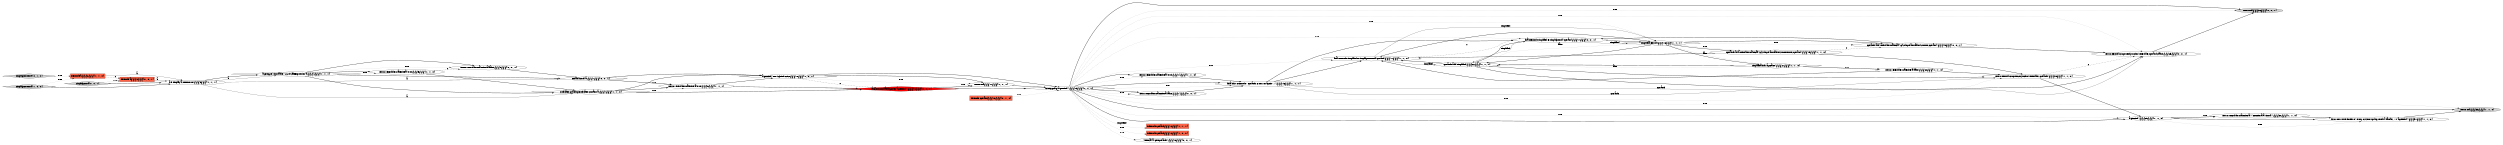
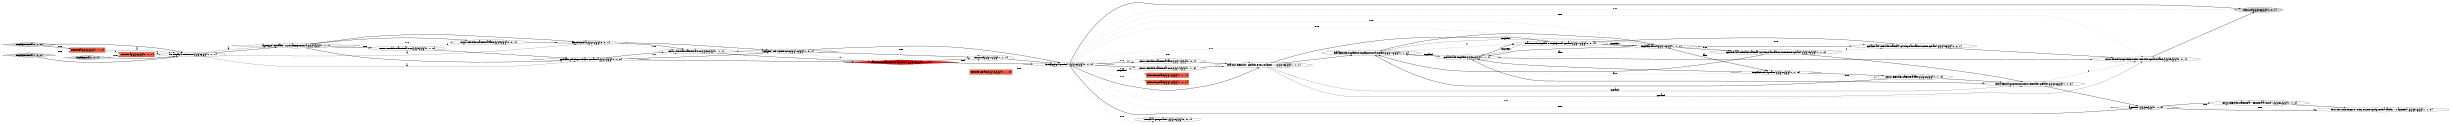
edge "simplifyIsNotNull['0', '1', '0']" -> "a = simplify(a,UNKNOWN)@@@3@@@['1', '1', '1']": added
edge "simplifyIsNotNull['0', '1', '0']" -> "RexNode a@@@2@@@['1', '1', '0']": style dotted -> bold
node "return null@@@33@@@['1', '1', '0']": removed
